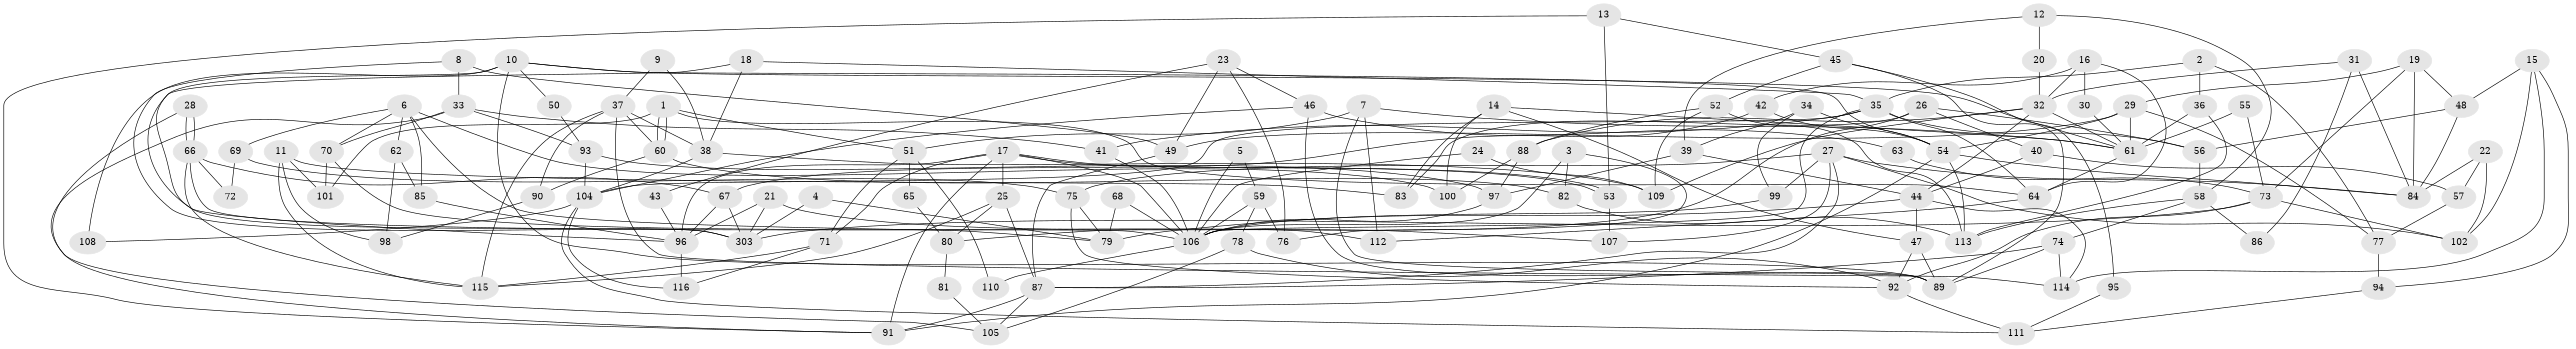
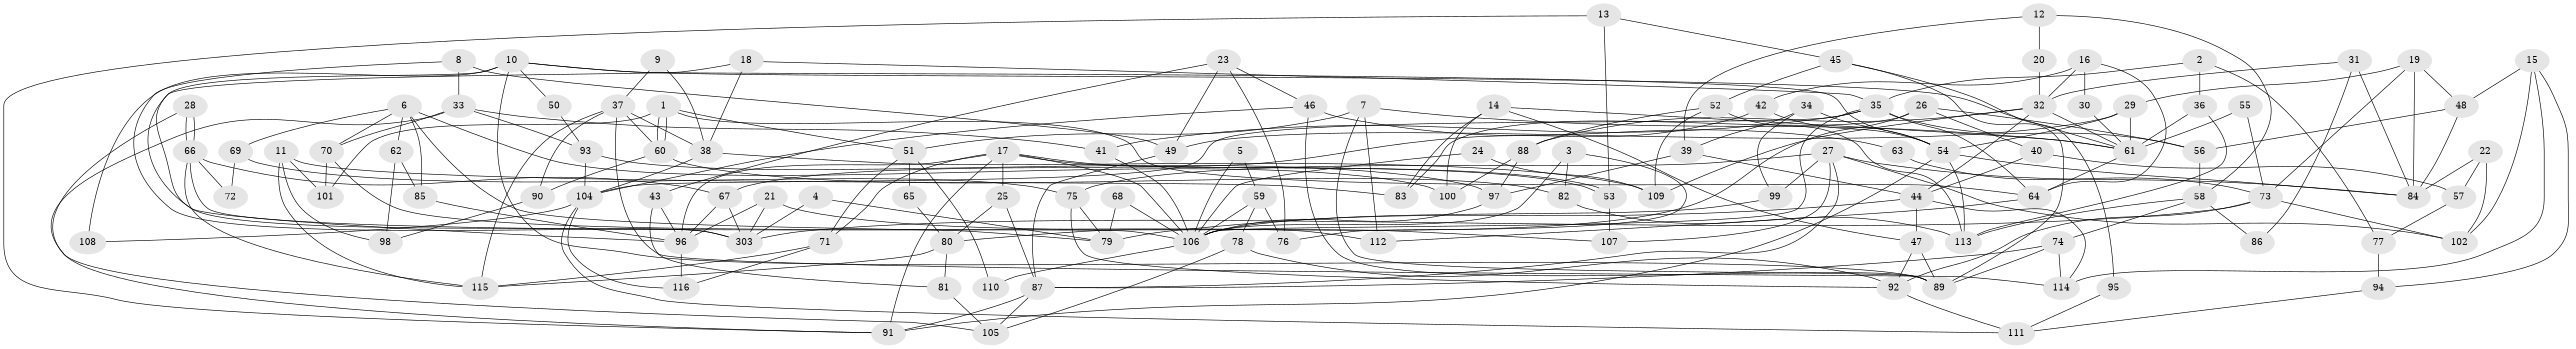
edge "29" -- "77": removed
edge "25" -- "115": now "80" -- "115"
edge "43" -- "81": added
